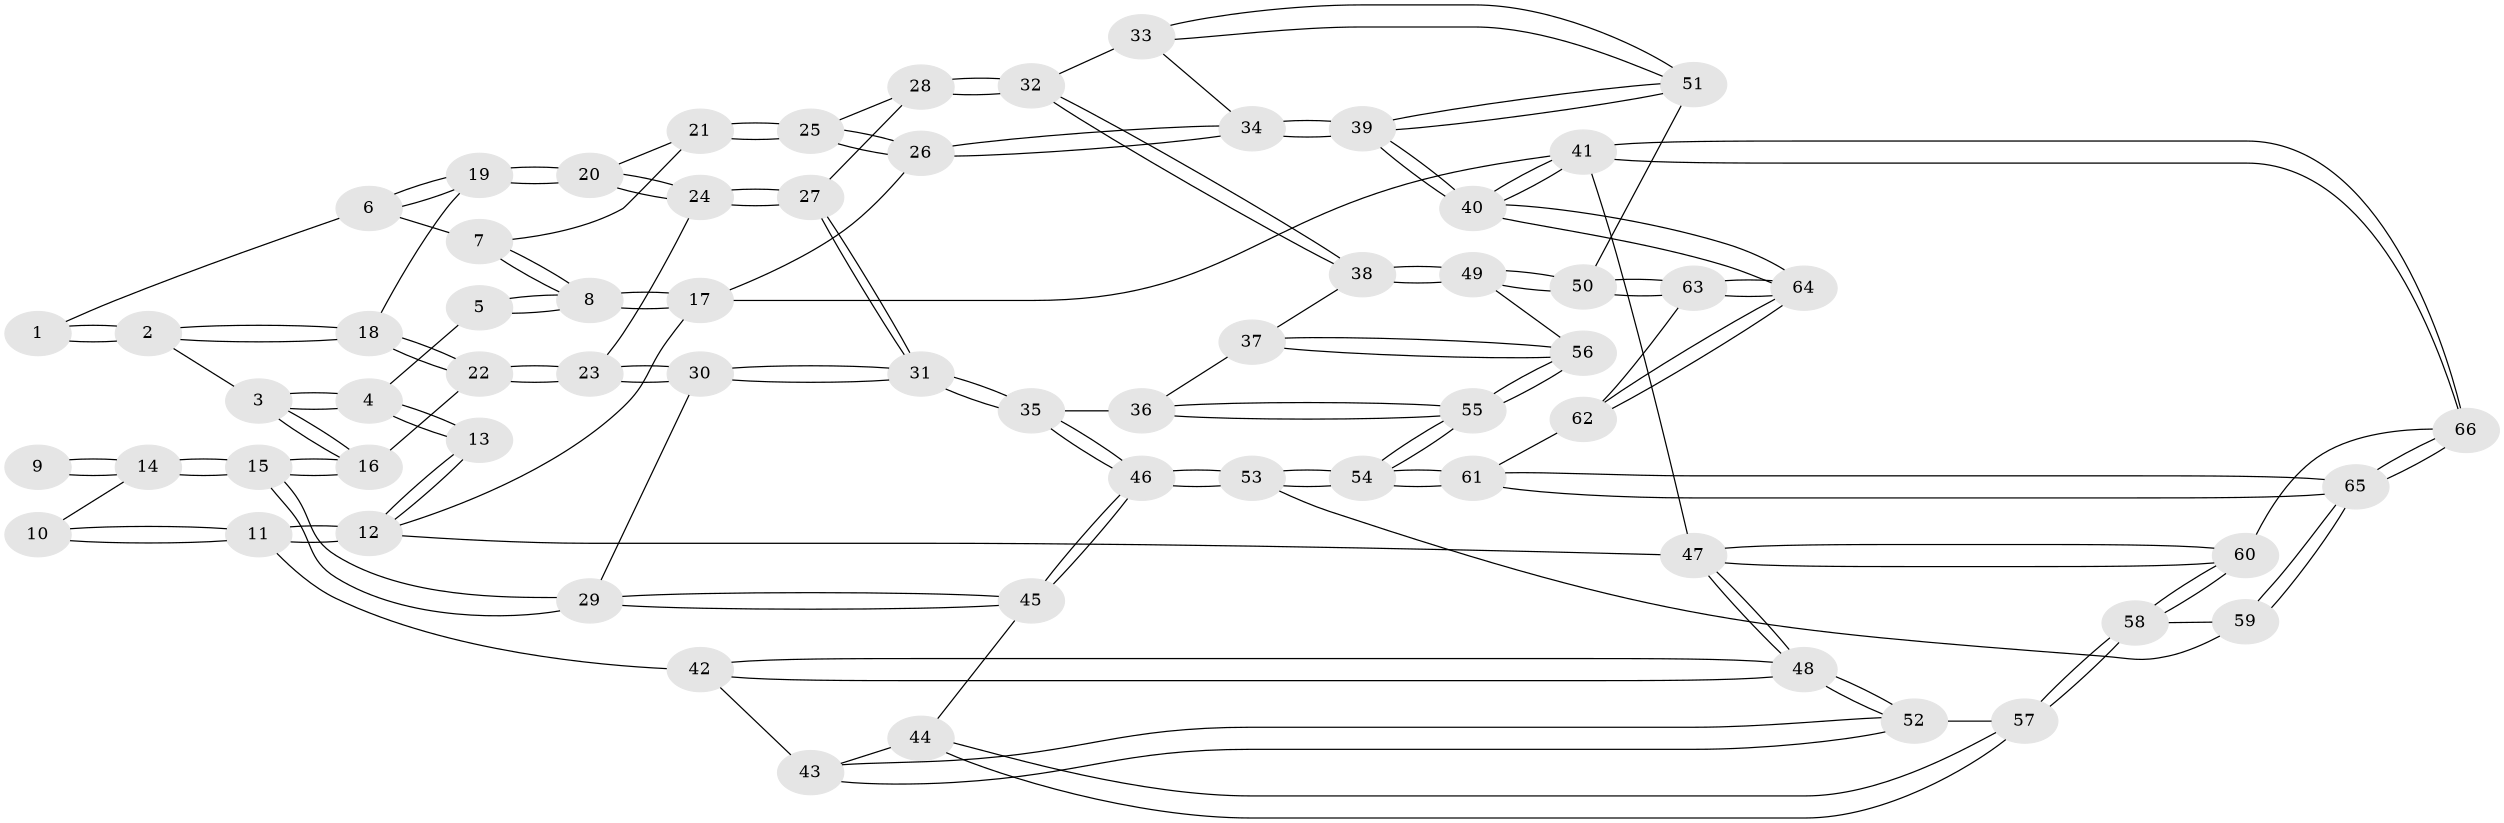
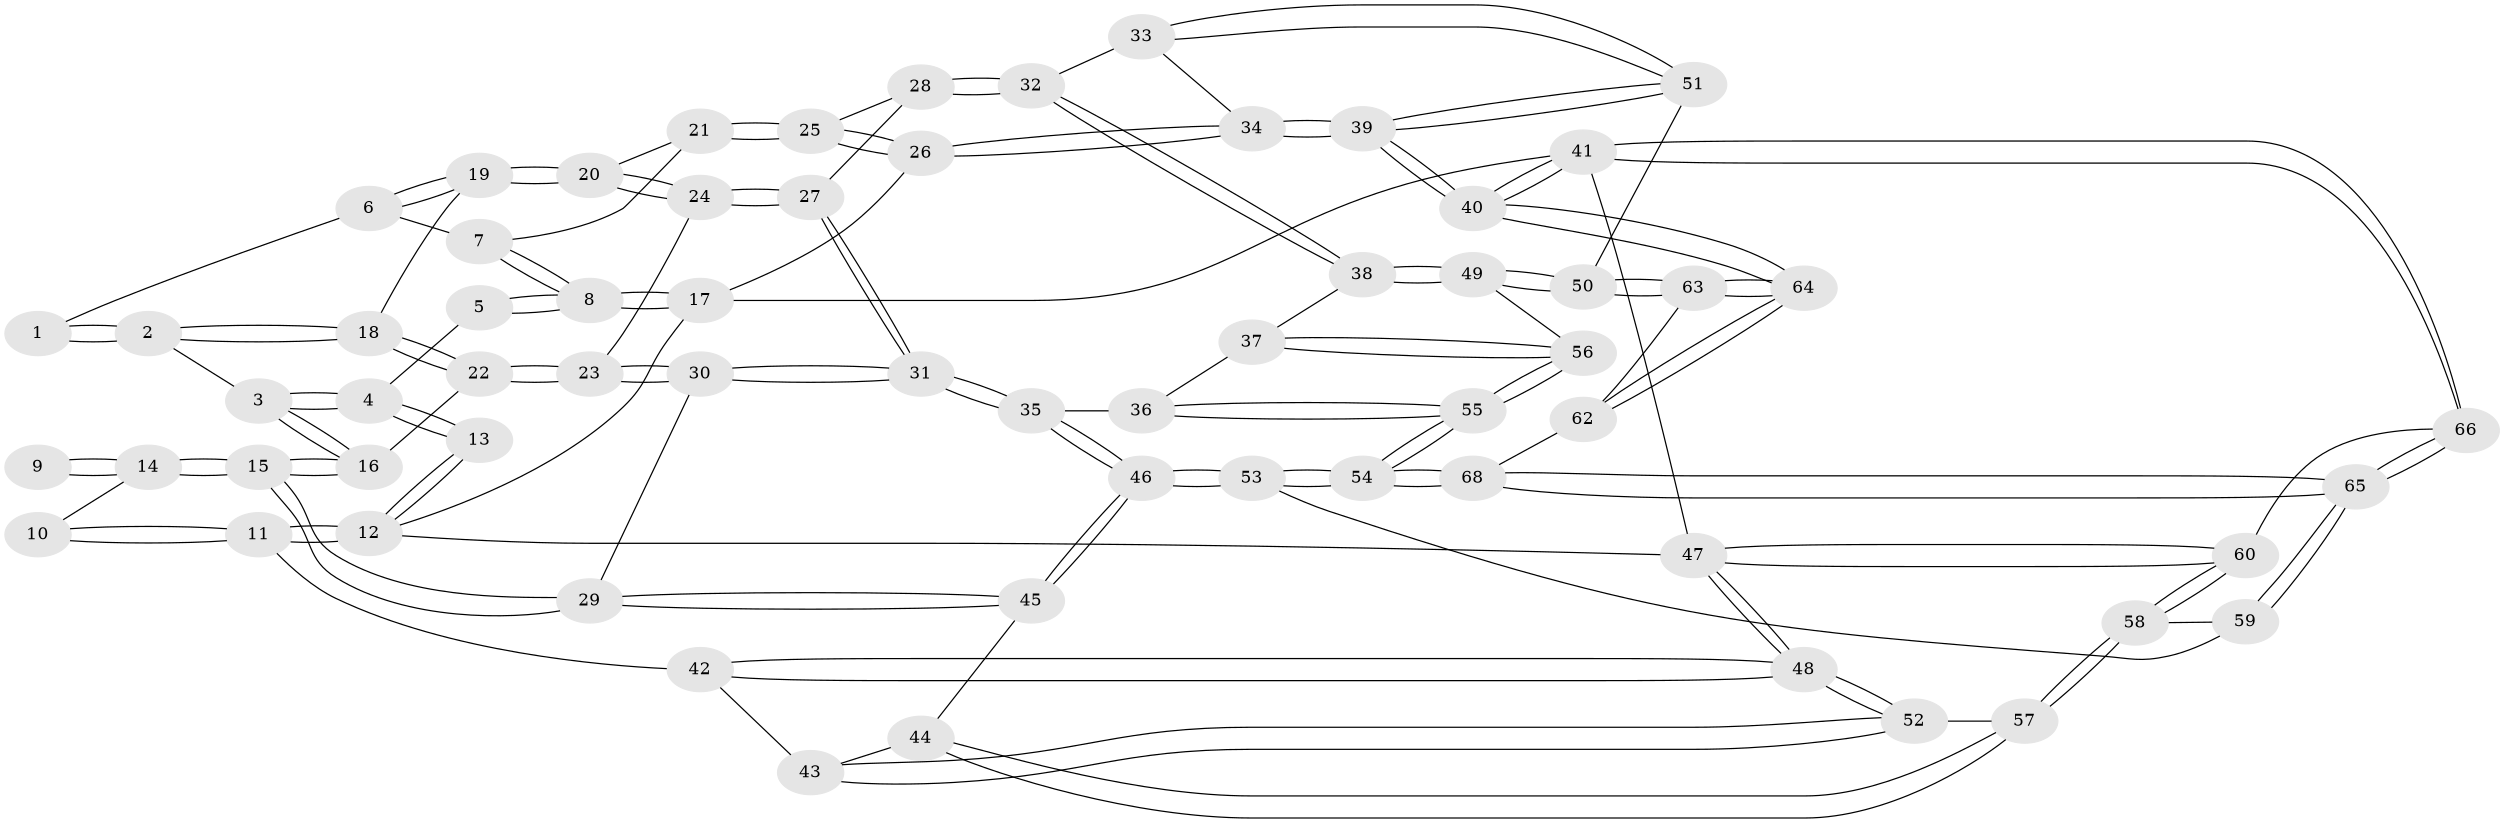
node "61": label "61" -> "68"
